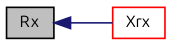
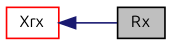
edge "Xrx" -> "Rx": reversed
